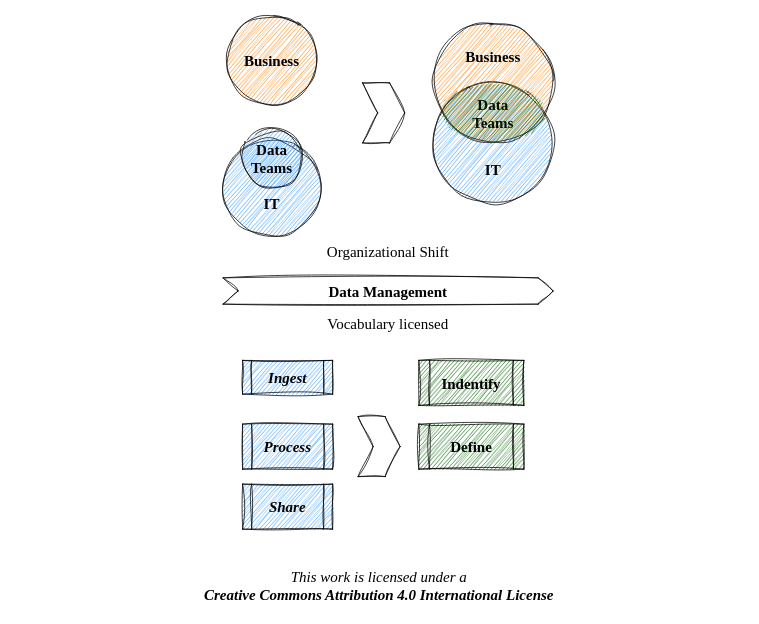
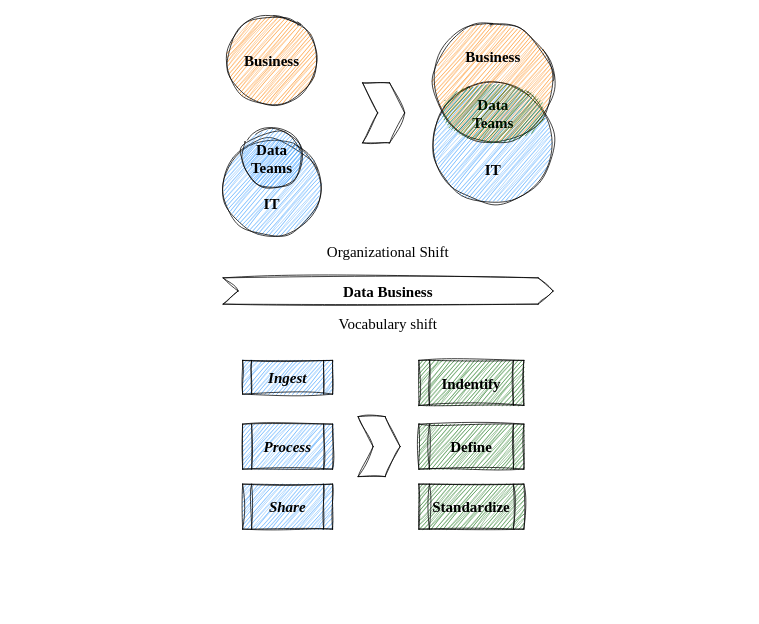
node "Data Management": label "Data Management" -> "Data Business"
node "Vocabulary licensed": label "Vocabulary licensed" -> "Vocabulary shift"
node "Standardize": added
node "This work is licensed under a Creative Commons Attribution 4.0 International License": removed
